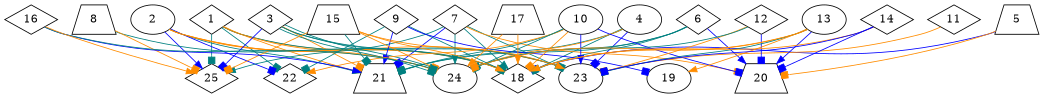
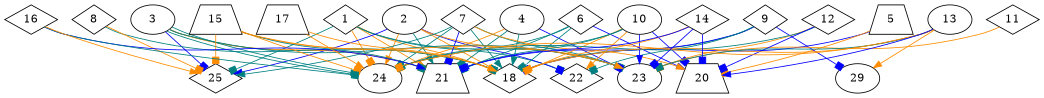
node "8": shape trapezium -> diamond
node "3": shape diamond -> ellipse
edge "14" -> "21": added
node "19": label "19" -> "29"
